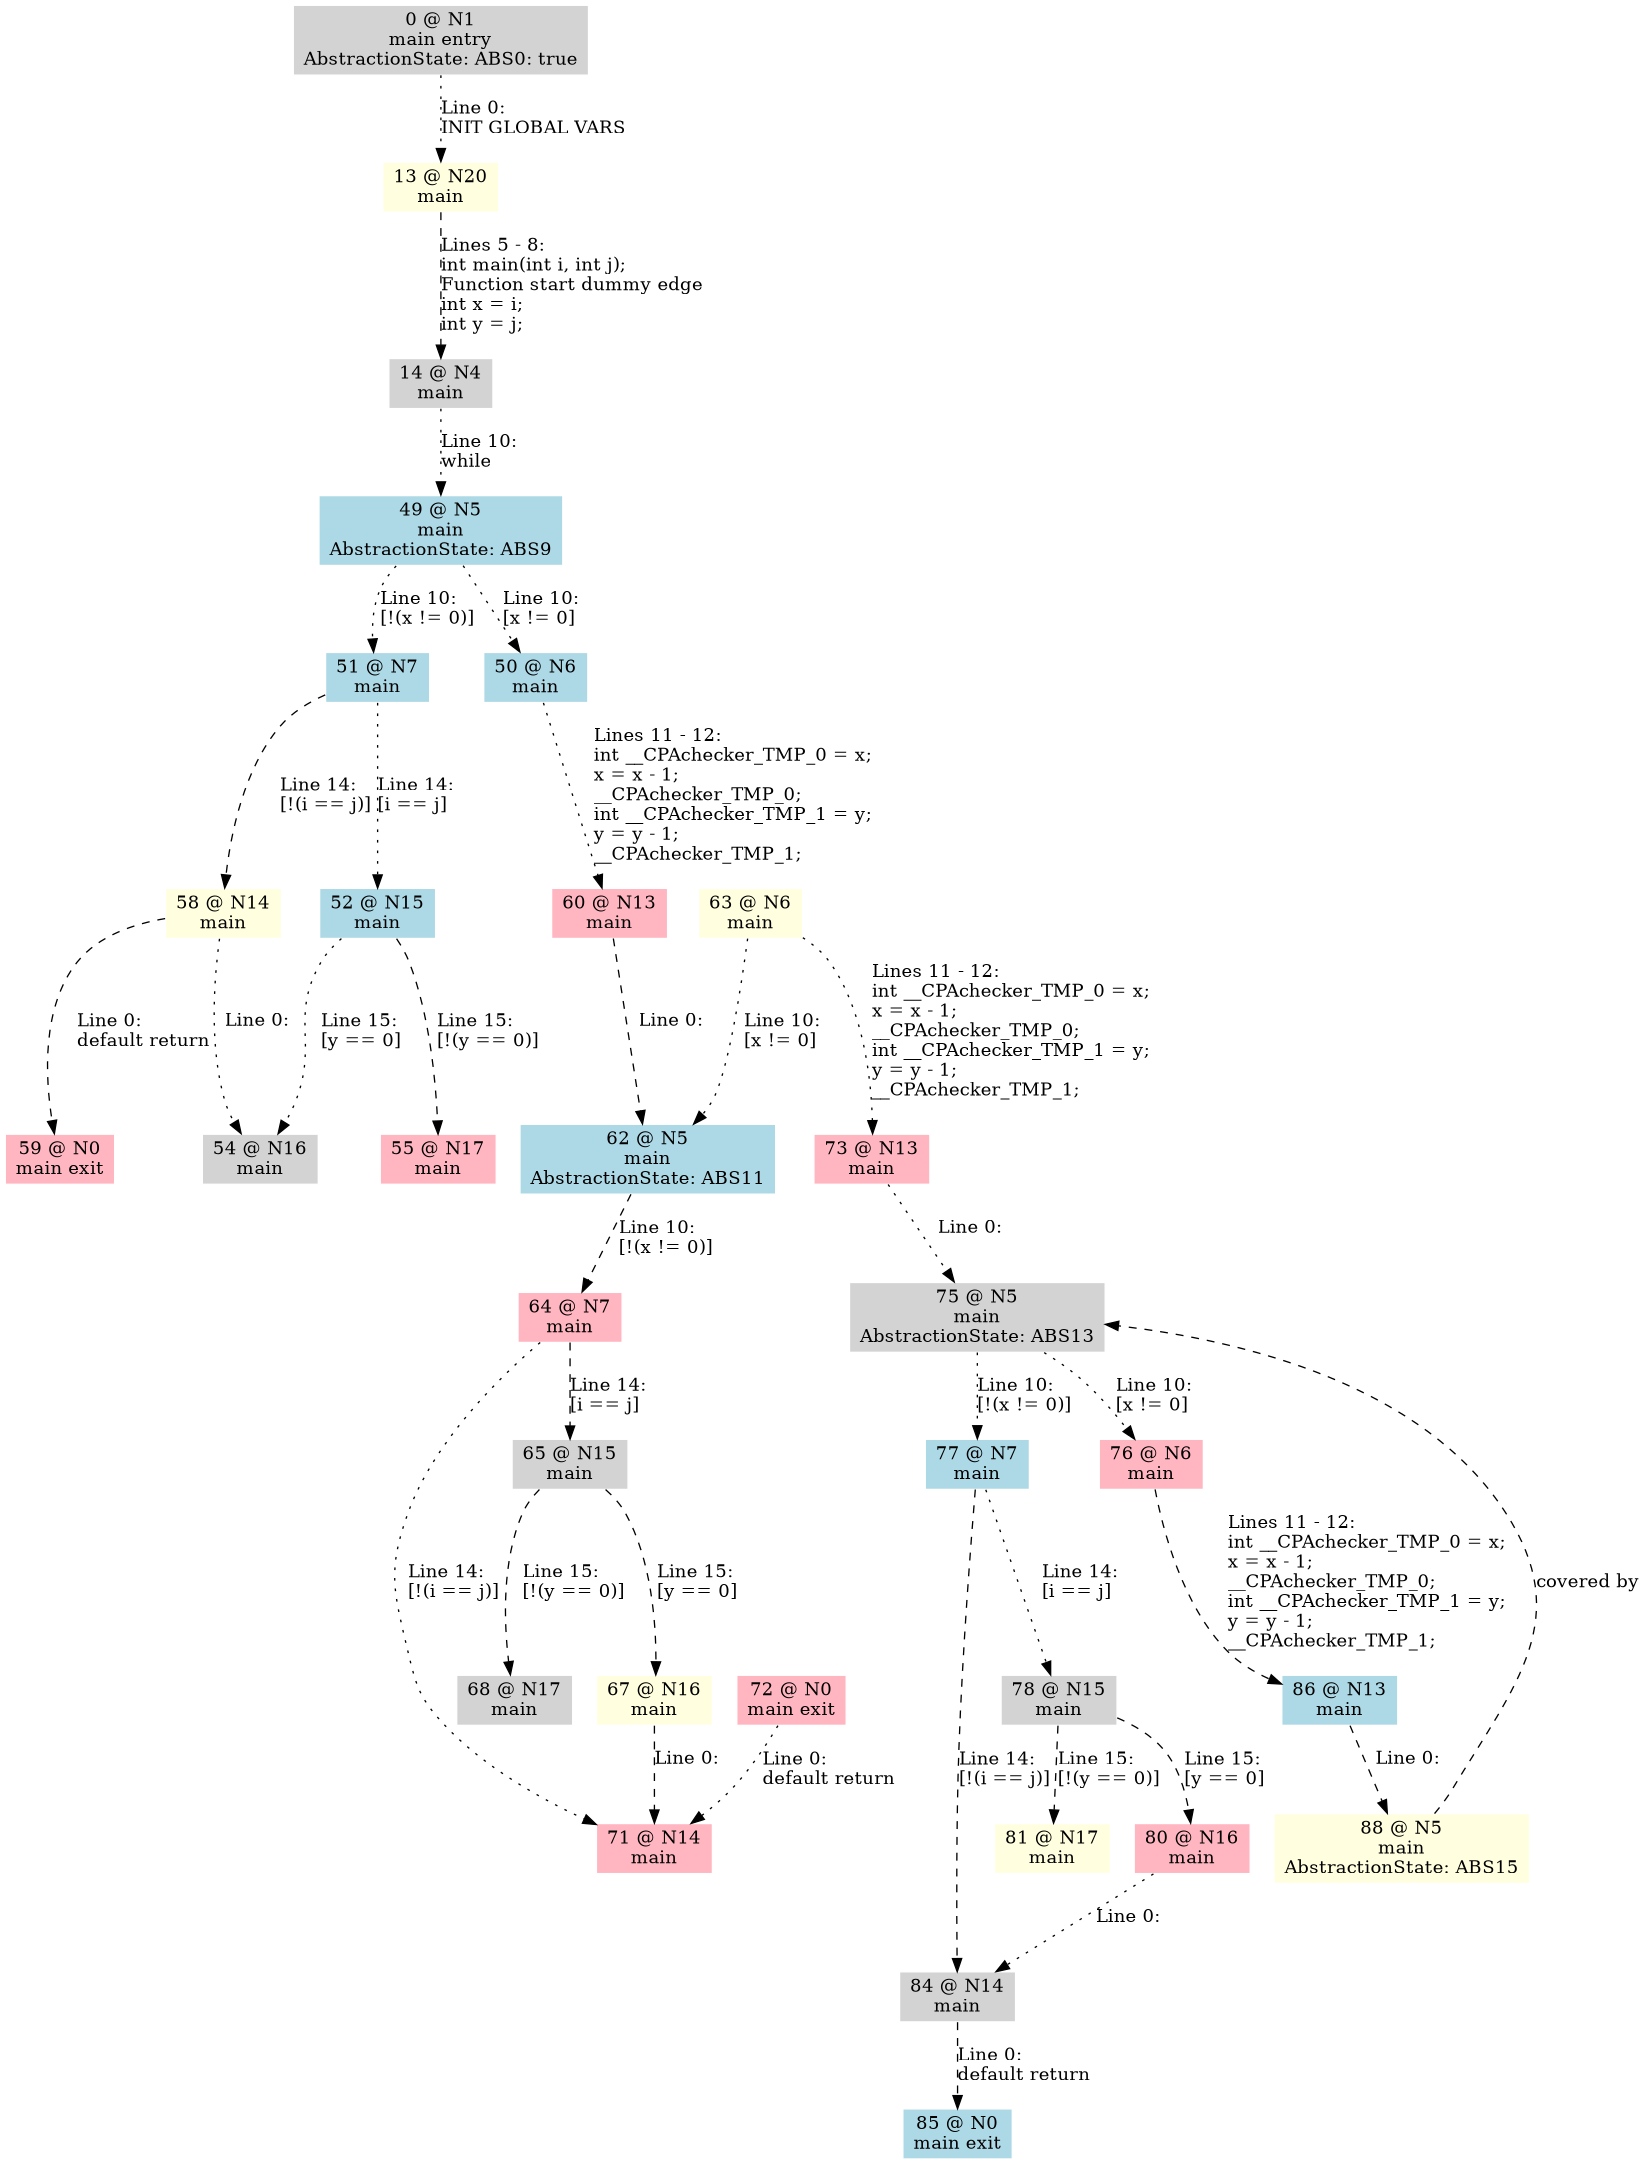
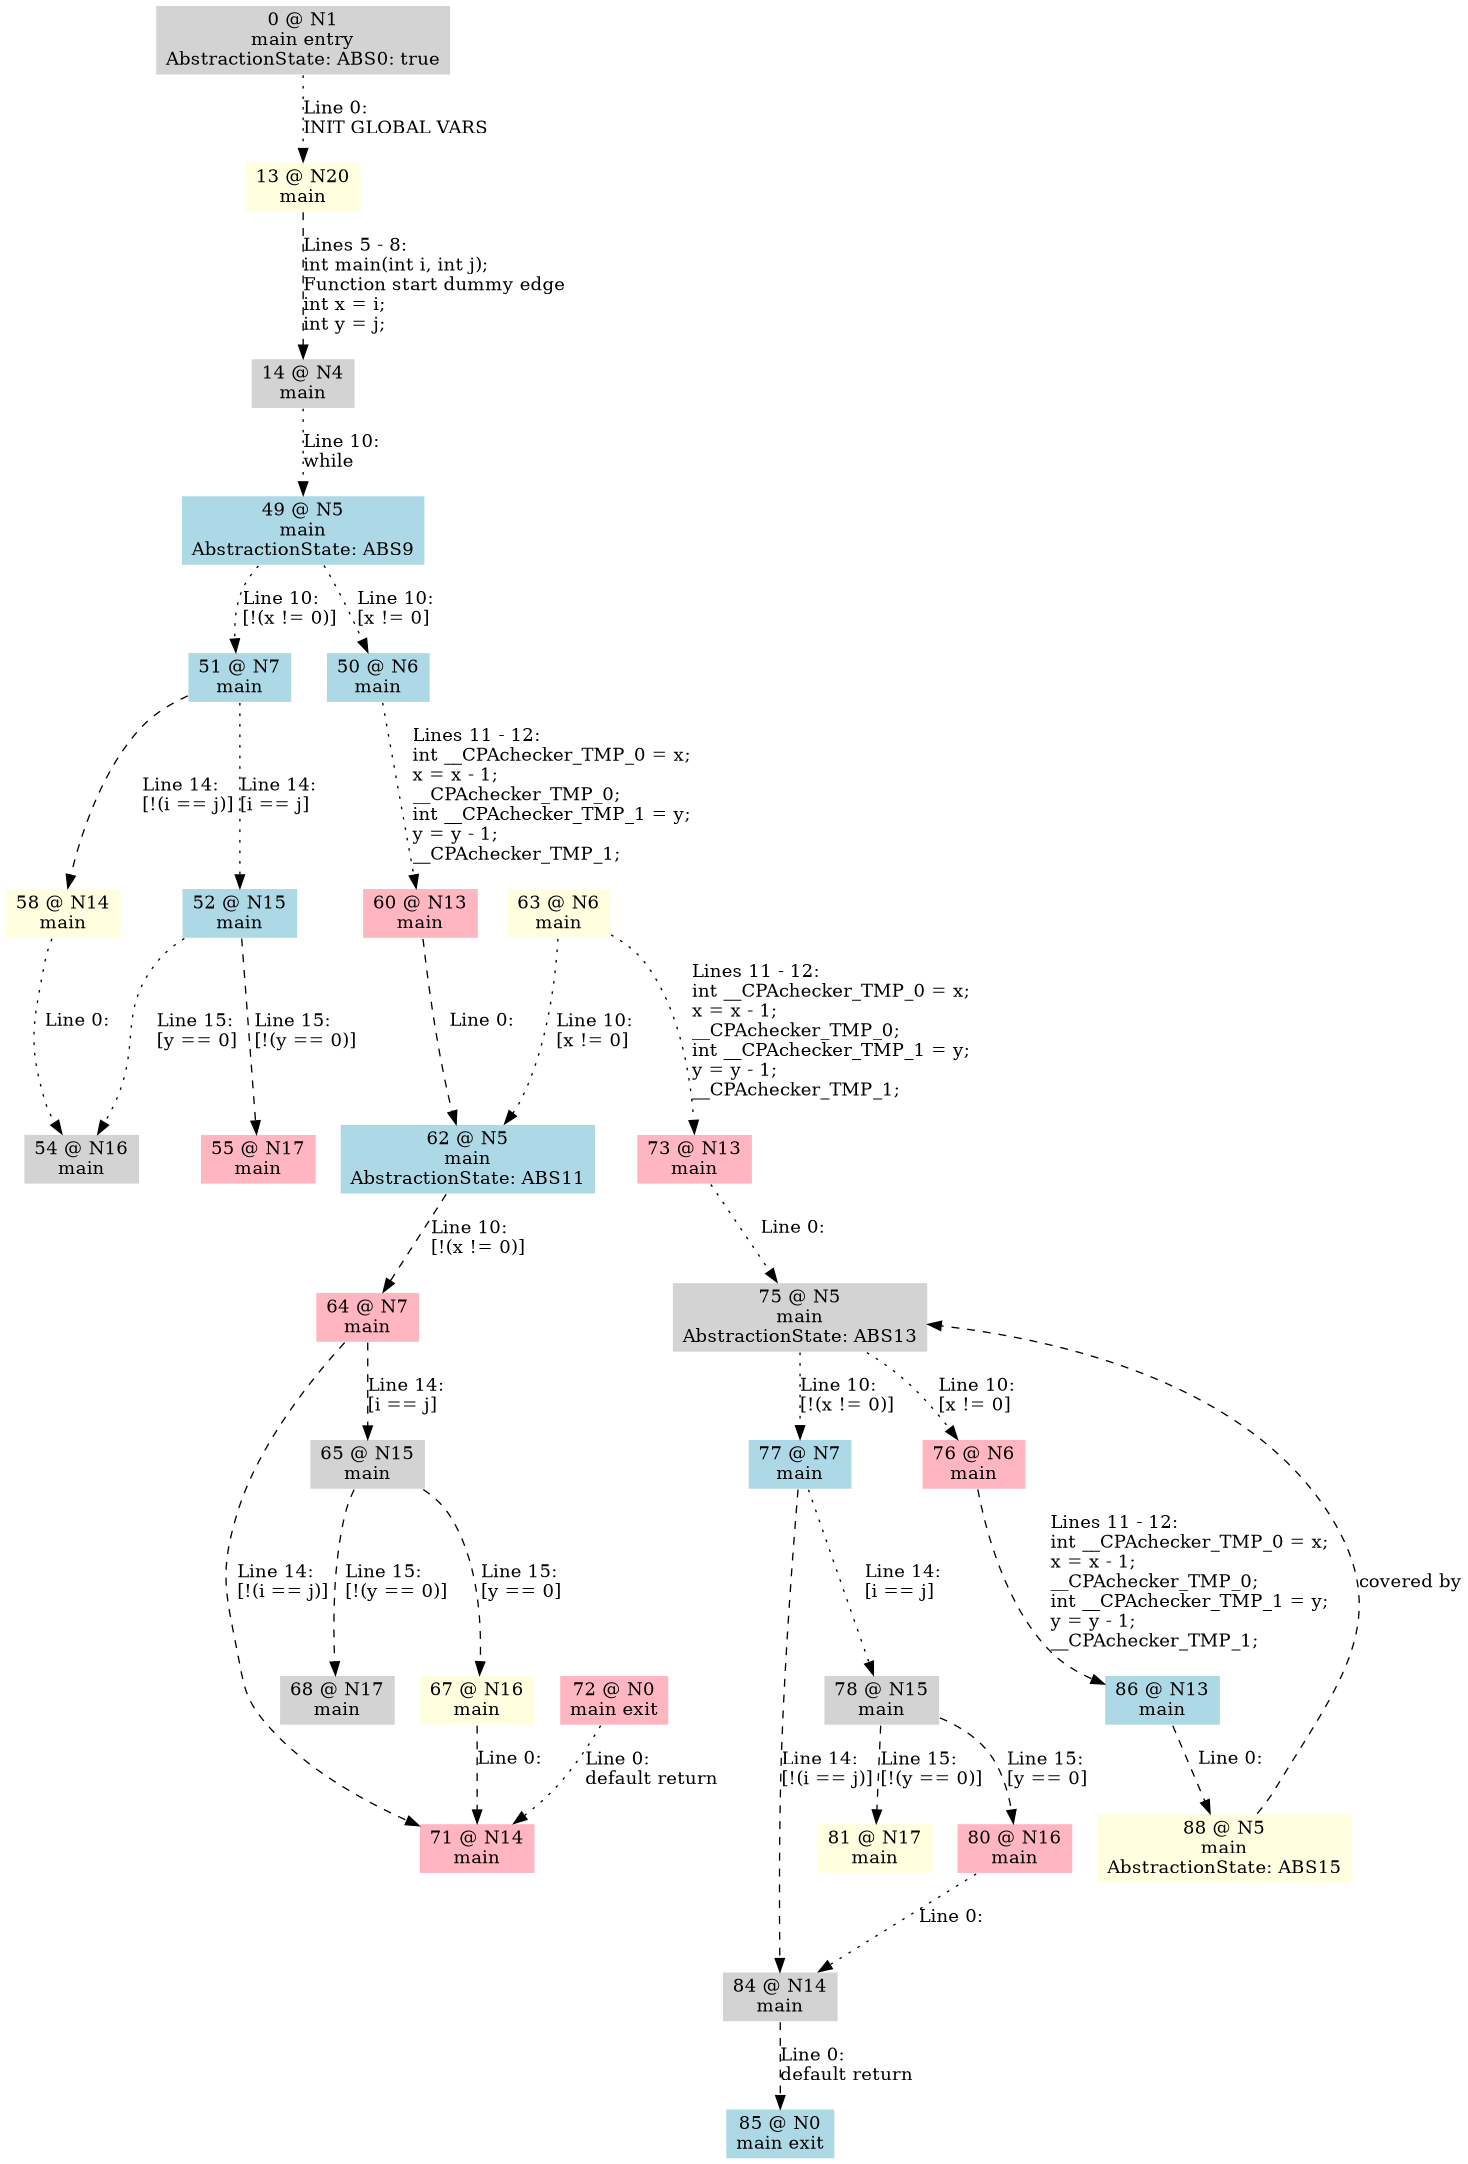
node "59 @ N0 main exit": removed
edge "64 @ N7 main" -> "71 @ N14 main": style dotted -> dashed
